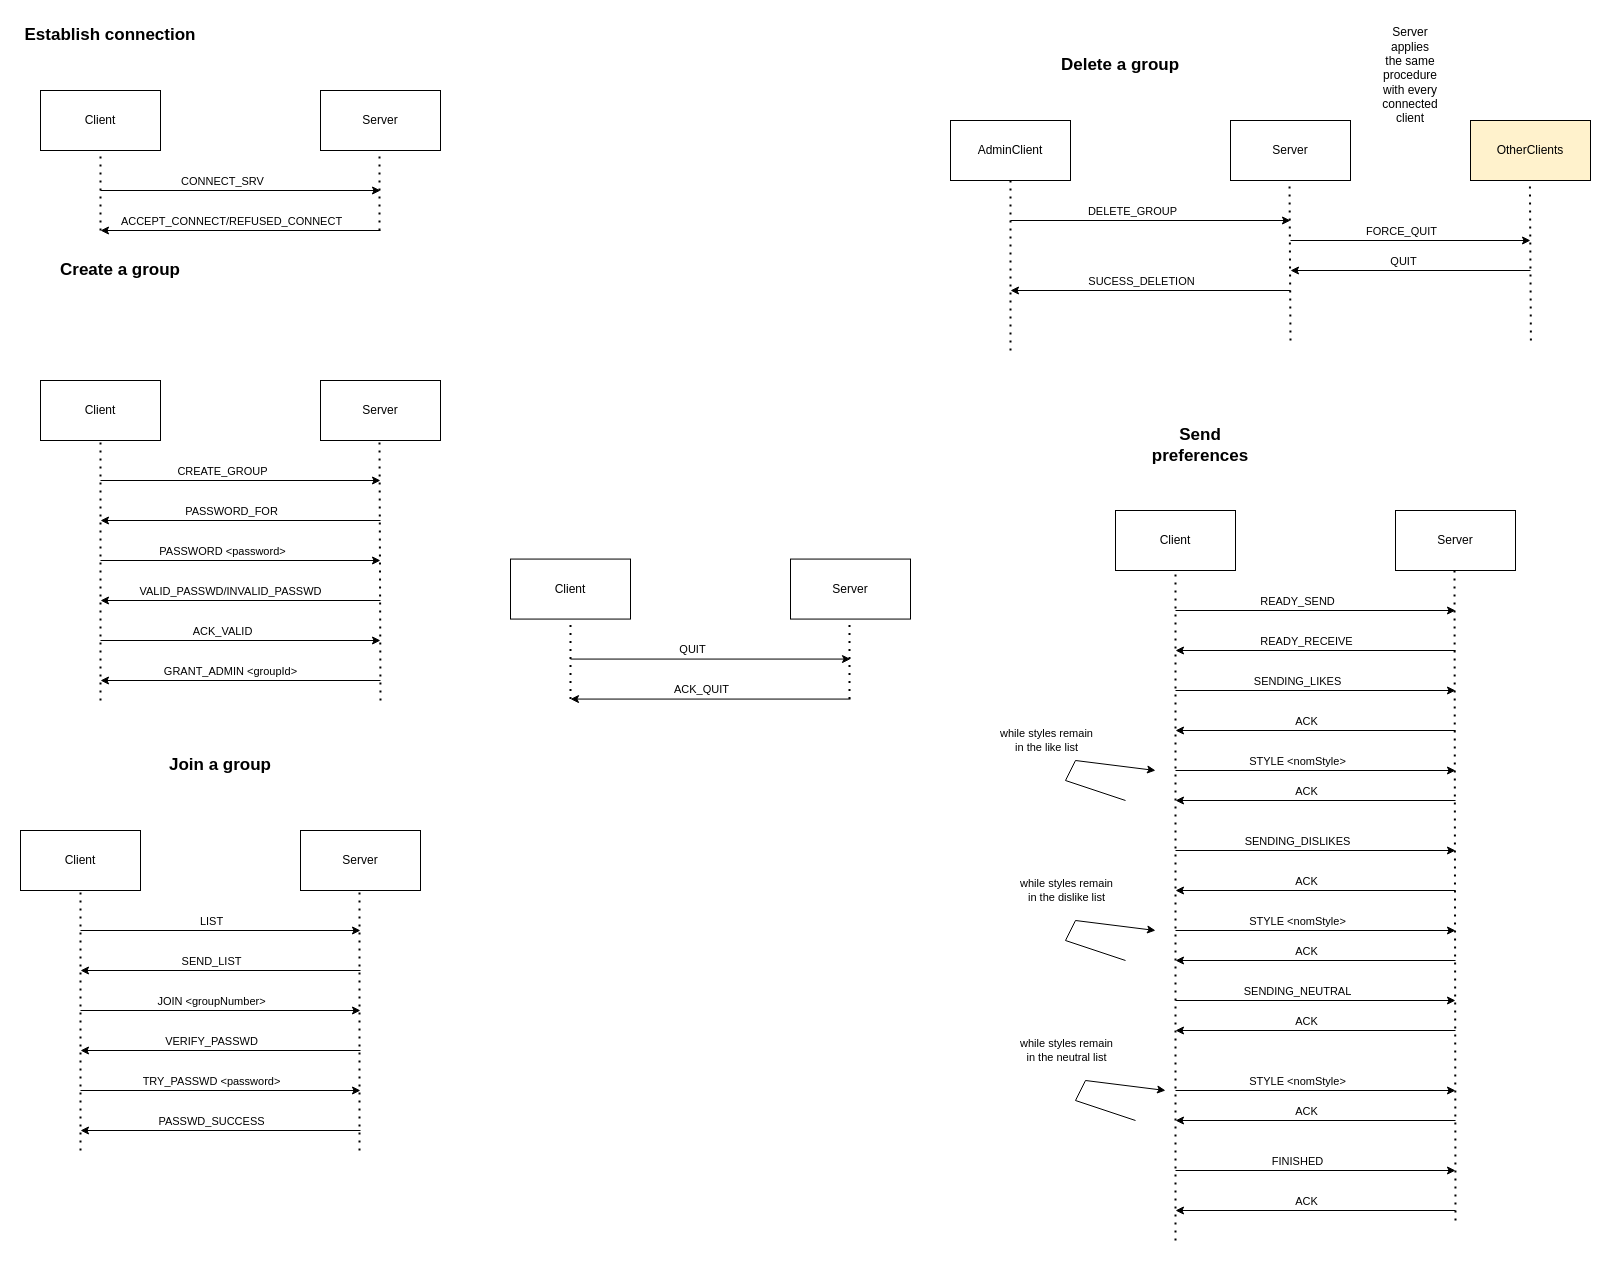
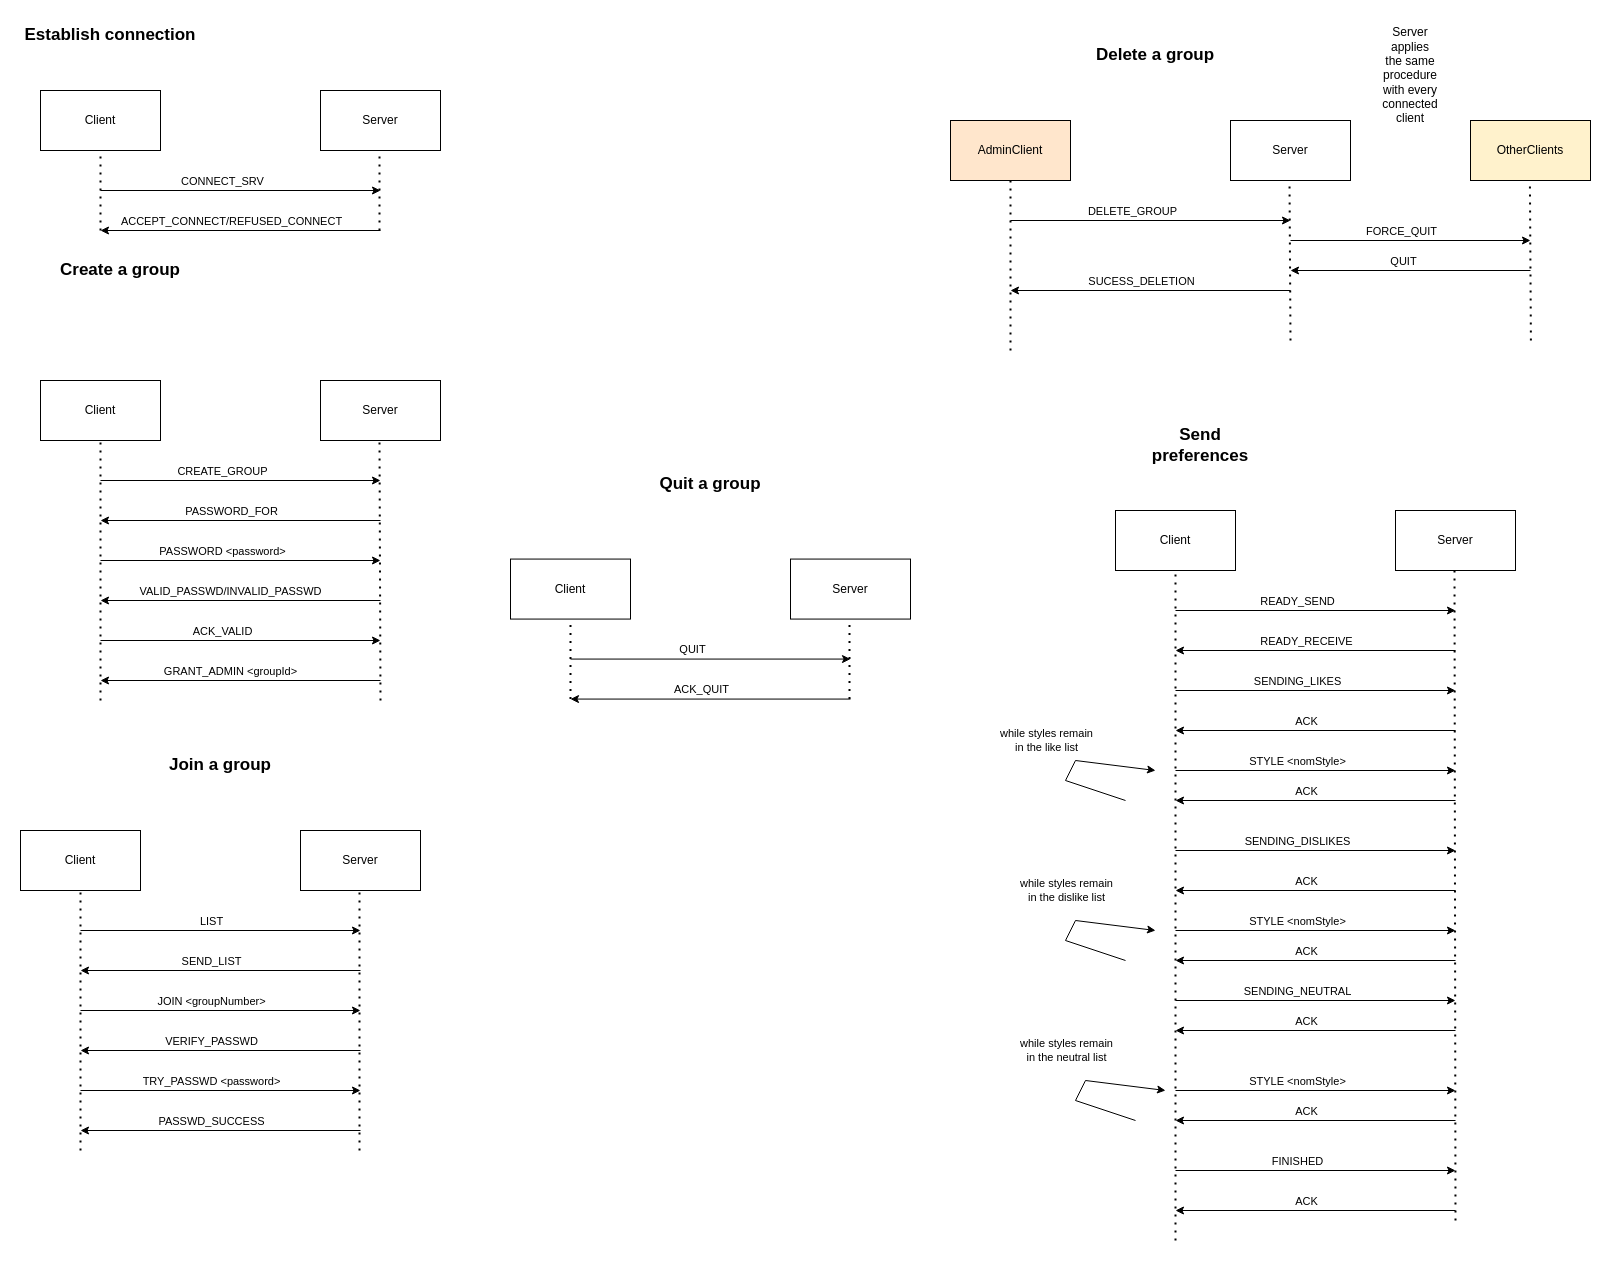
node "Delete a group": moved (1121, 66) -> (1156, 56)
node "AdminClient": fillcolor #ffffff -> #ffe6cc
node "Quit a group": added
